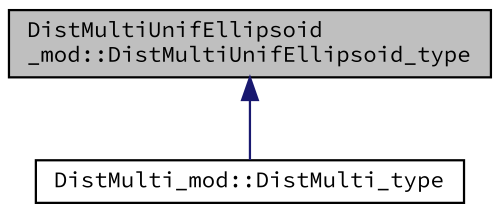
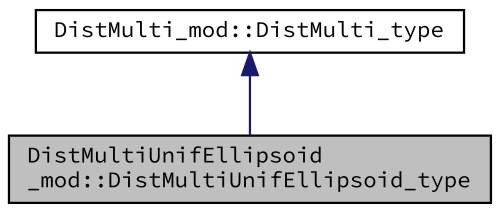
edge "DistMulti_mod::DistMulti_type" -> "DistMultiUnifEllipsoid _mod::DistMultiUnifEllipsoid_type": reversed
